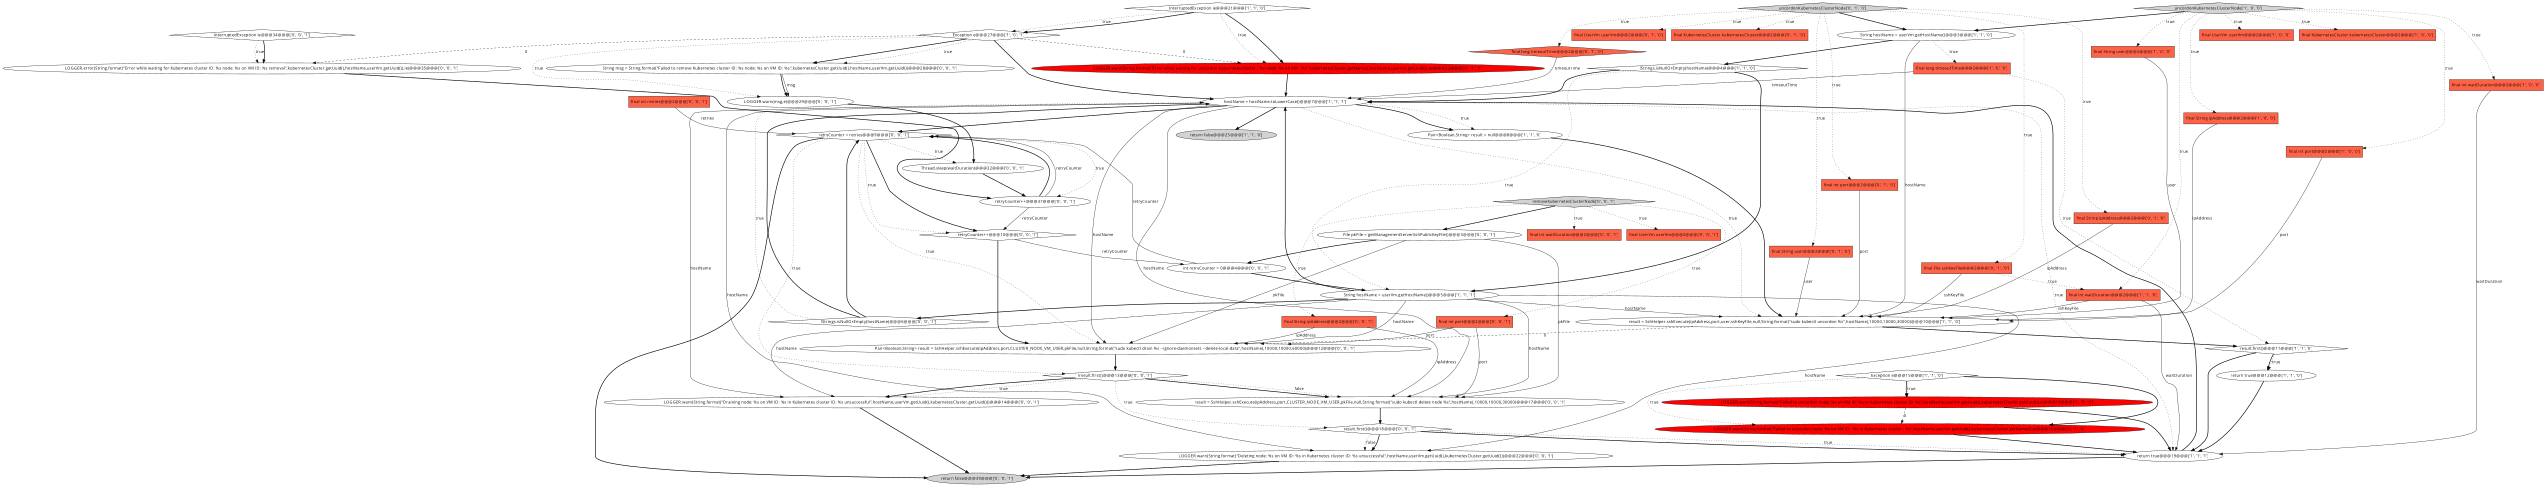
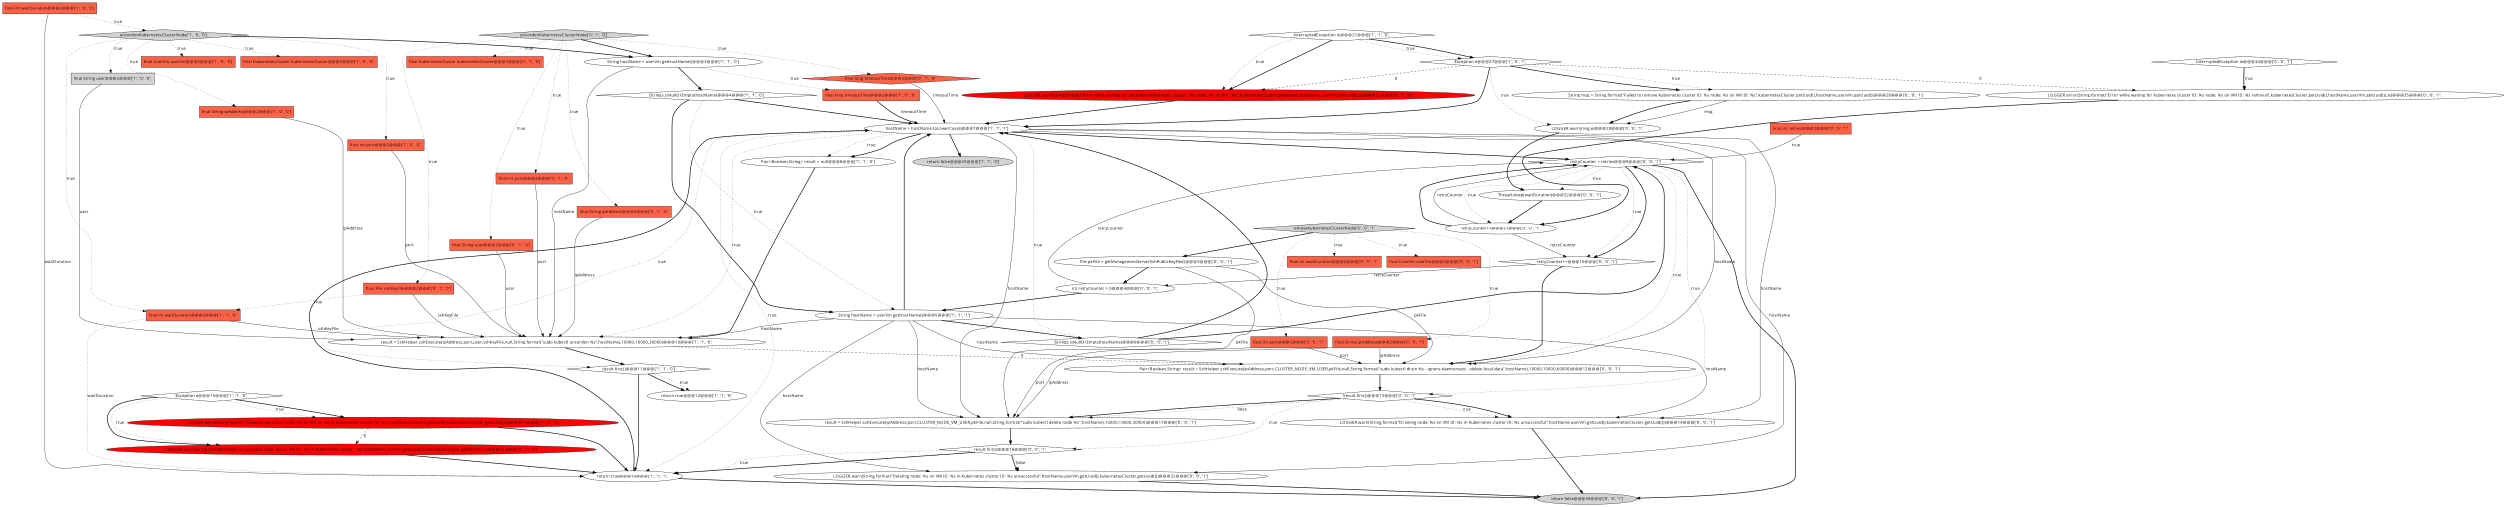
edge "uncordonKubernetesClusterNode['1', '0', '0']" -> "final int waitDuration@@@2@@@['1', '0', '0']": reversed
node "final UserVm userVm@@@2@@@['0', '1', '0']": removed
node "final String user@@@2@@@['1', '0', '0']": fillcolor tomato -> lightgray
edge "final long timeoutTime@@@2@@@['1', '0', '0']" -> "hostName = hostName.toLowerCase()@@@7@@@['1', '1', '1']": style solid -> bold
edge "final int retries@@@2@@@['0', '0', '1']" -> "retryCounter < retries@@@9@@@['0', '0', '1']": label "retries" -> "true"
edge "final long timeoutTime@@@2@@@['1', '0', '0']" -> "result.first()@@@11@@@['1', '1', '0']": now "hostName = hostName.toLowerCase()@@@7@@@['1', '1', '1']" -> "result.first()@@@11@@@['1', '1', '0']"
edge "final int waitDuration@@@2@@@['1', '1', '0']" -> "return true@@@19@@@['1', '1', '1']": style solid -> dotted
edge "return true@@@12@@@['1', '1', '0']" -> "return true@@@19@@@['1', '1', '1']": removed
